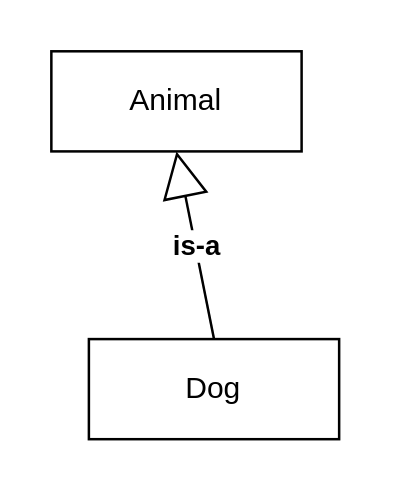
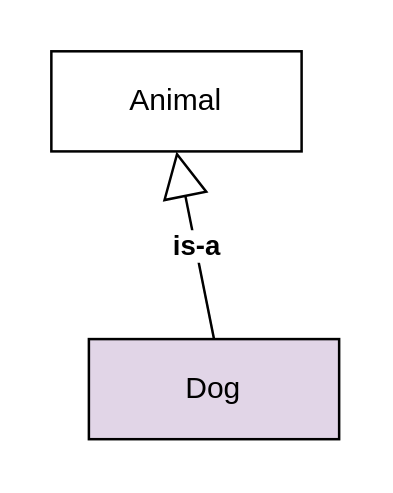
node "Dog": fillcolor #ffffff -> #e1d5e7
